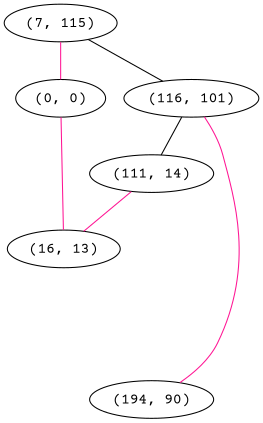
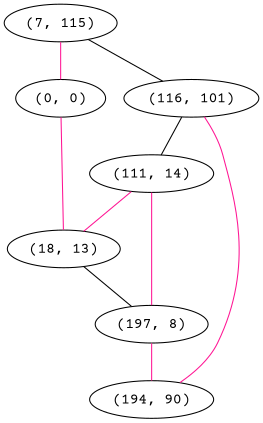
node "(16, 13)": label "(16, 13)" -> "(18, 13)"
node "(197, 8)": added
